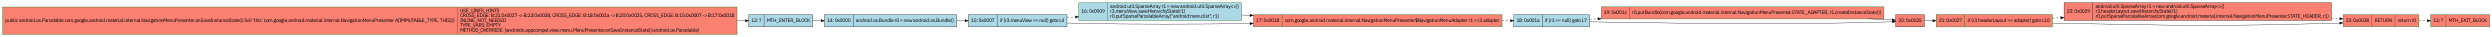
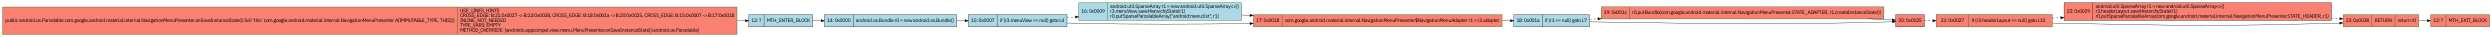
edge "17: 0x0018" -> "18: 0x001a": style dashed -> solid
edge "20: 0x0025" -> "21: 0x0027": style solid -> dashed
node "21: 0x0027": text "if (r3.headerLayout == adapter) goto L10" -> "if (r3.headerLayout == null) goto L10"
edge "23: 0x0038" -> "13: ?": style dashed -> solid
